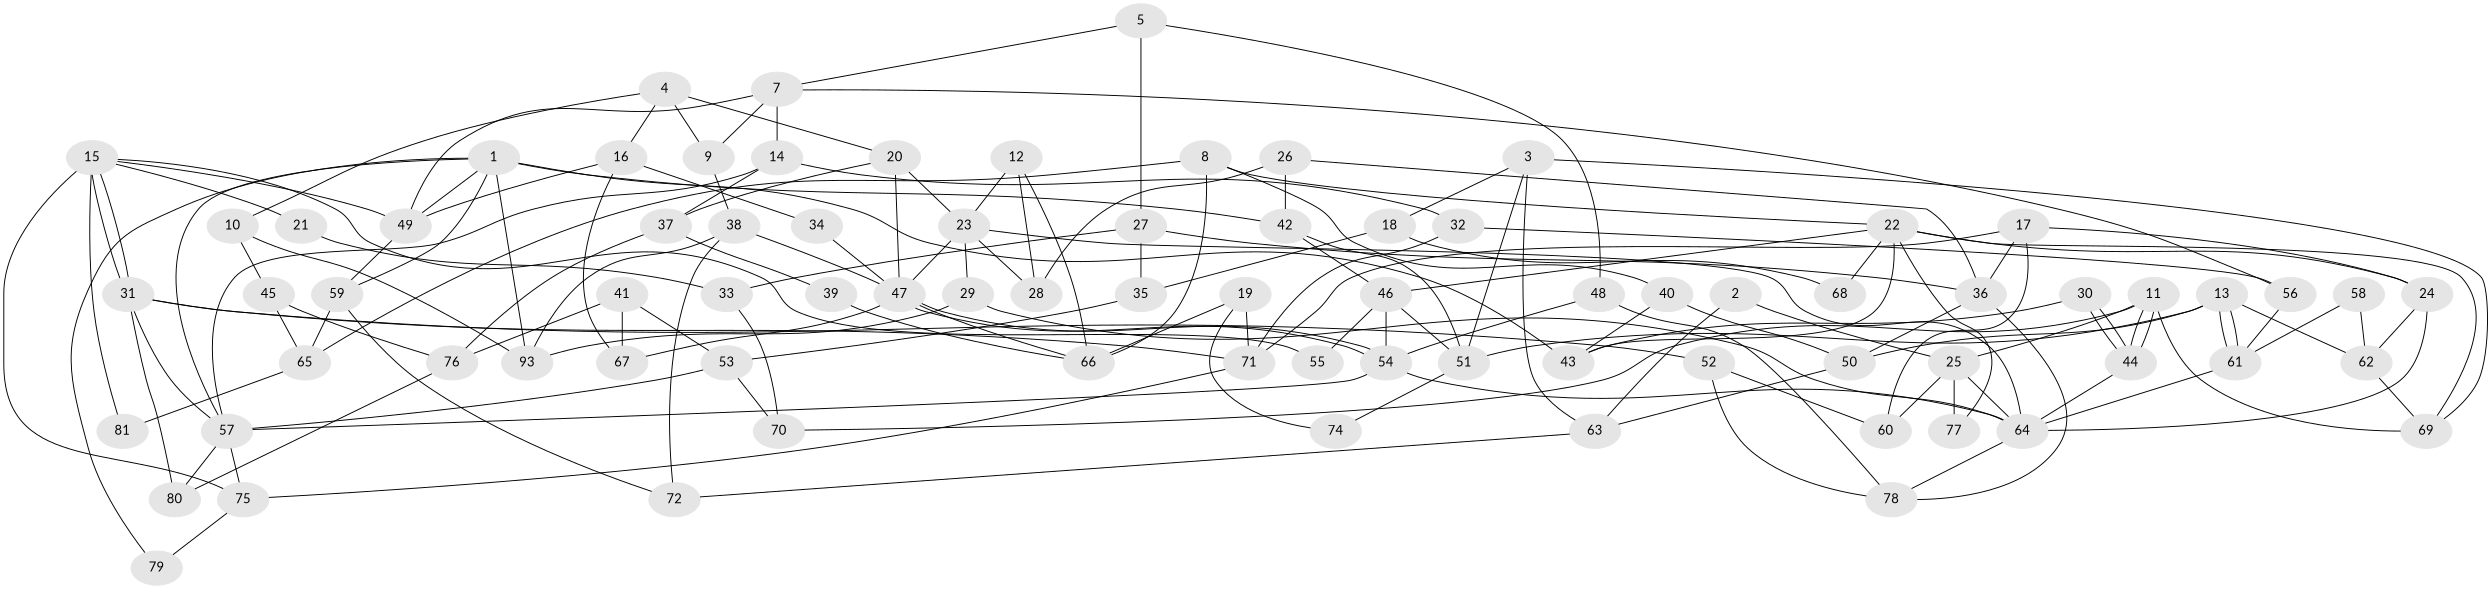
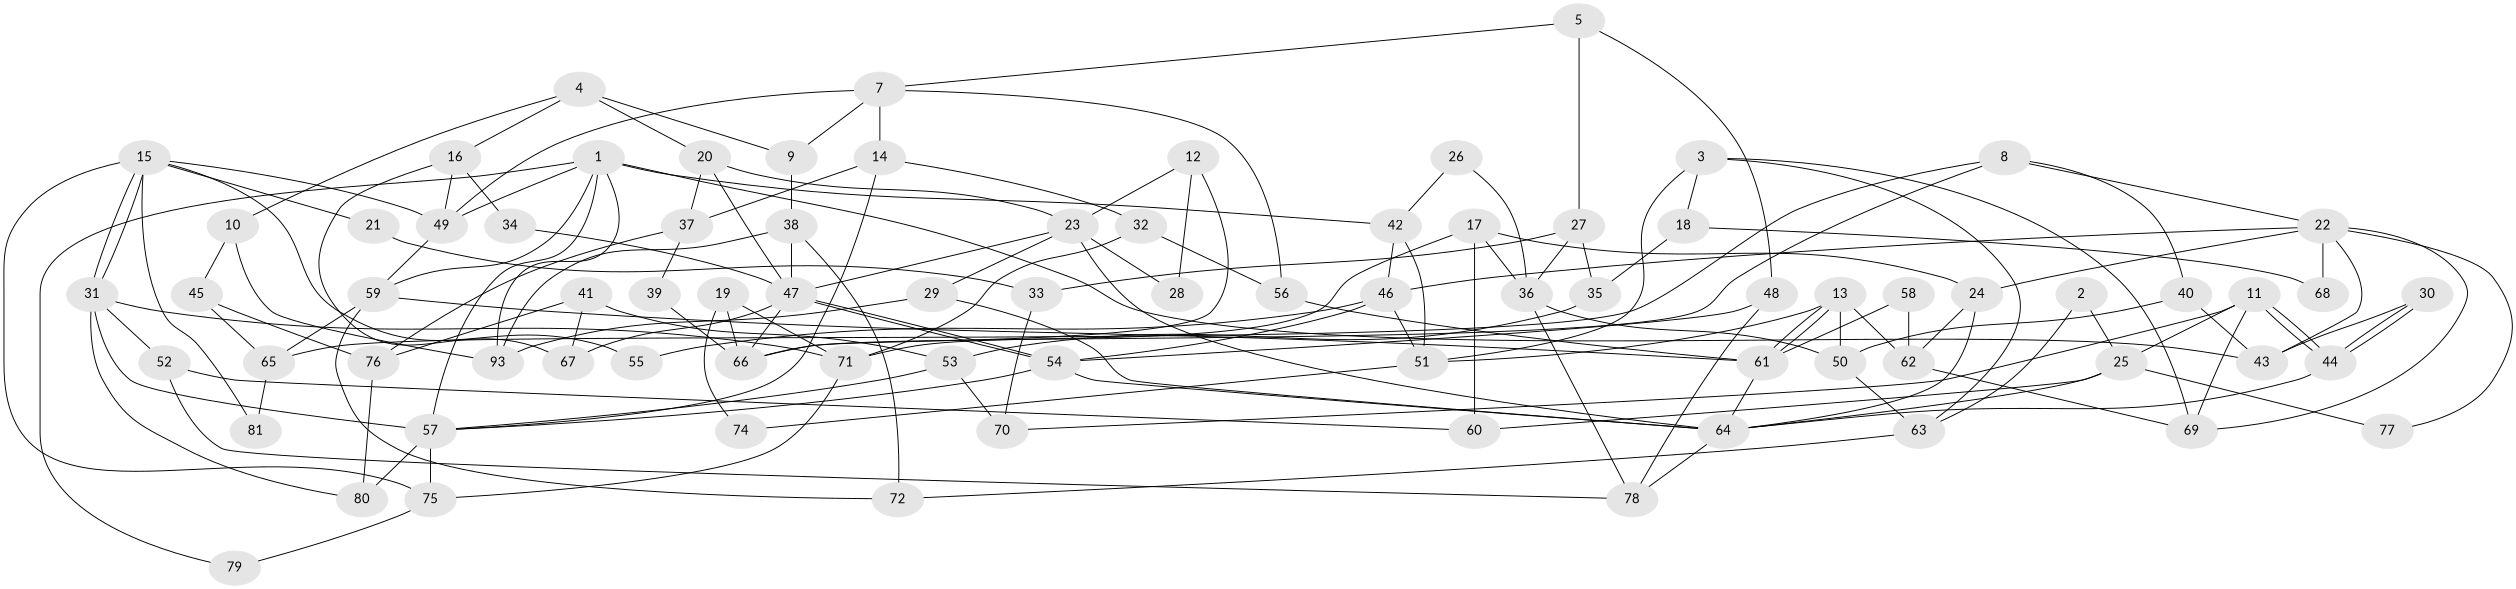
edge "26" -- "28": removed
edge "59" -- "61": added
